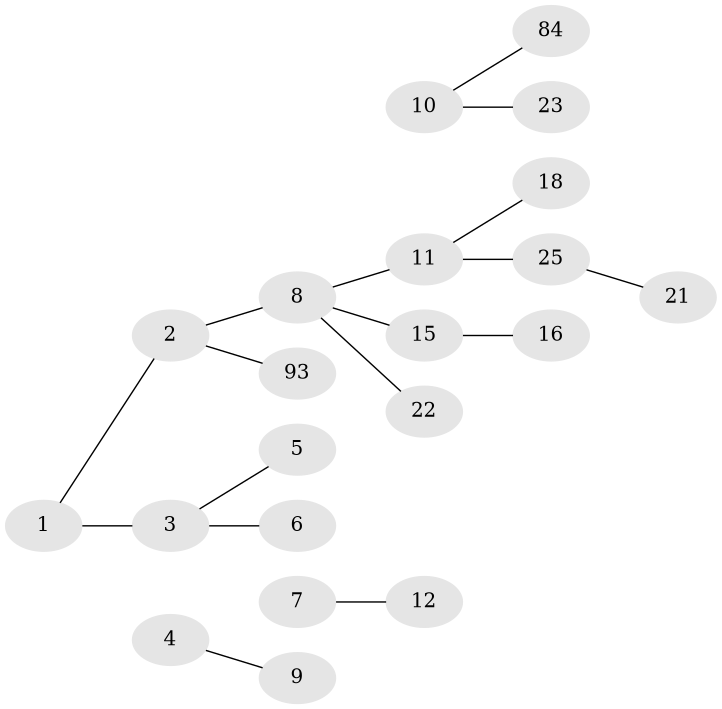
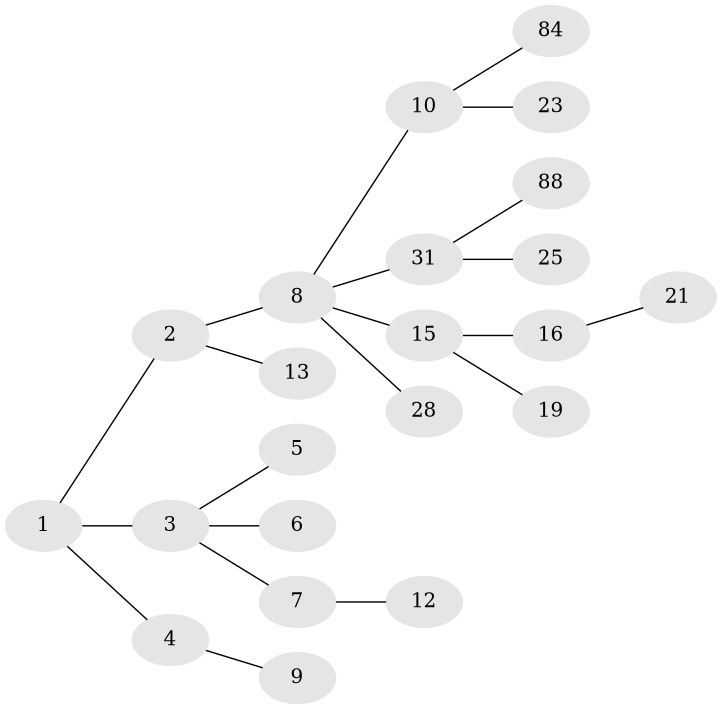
node "18": label "18" -> "88"
edge "10" -- "8": added
node "11": label "11" -> "31"
edge "25" -- "21": now "16" -- "21"
node "93": label "93" -> "13"
node "22": label "22" -> "28"
node "19": added
edge "3" -- "7": added
edge "1" -- "4": added
